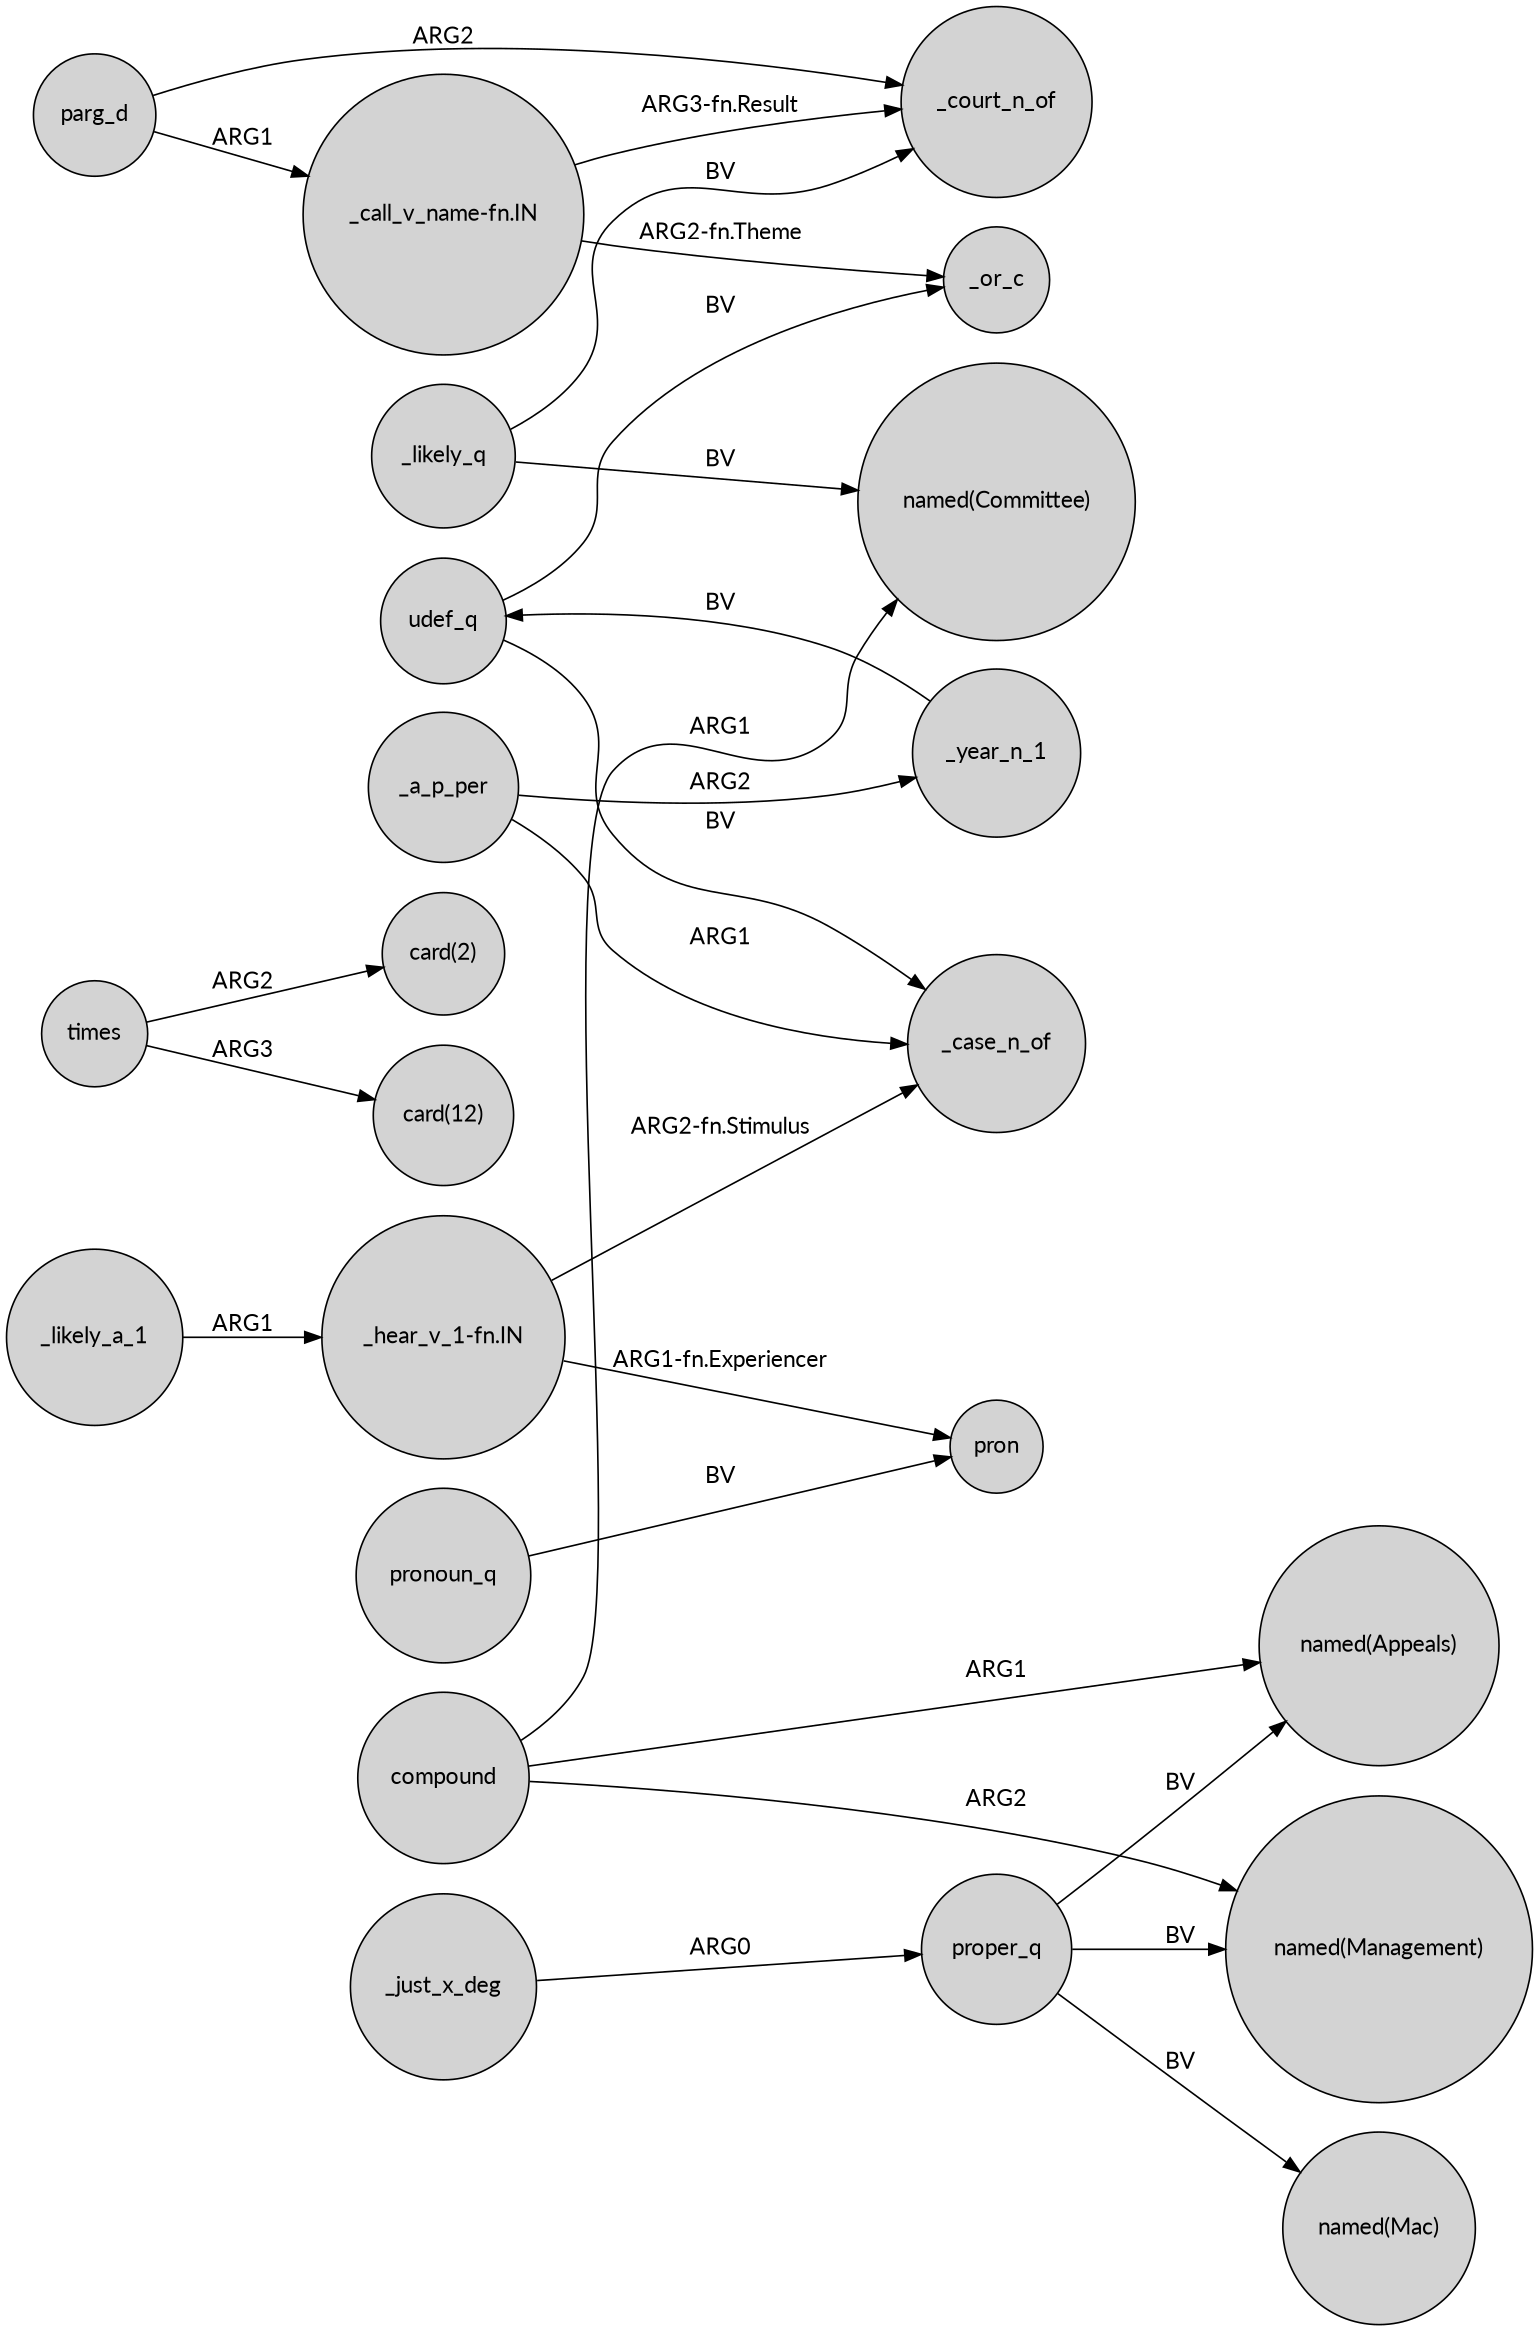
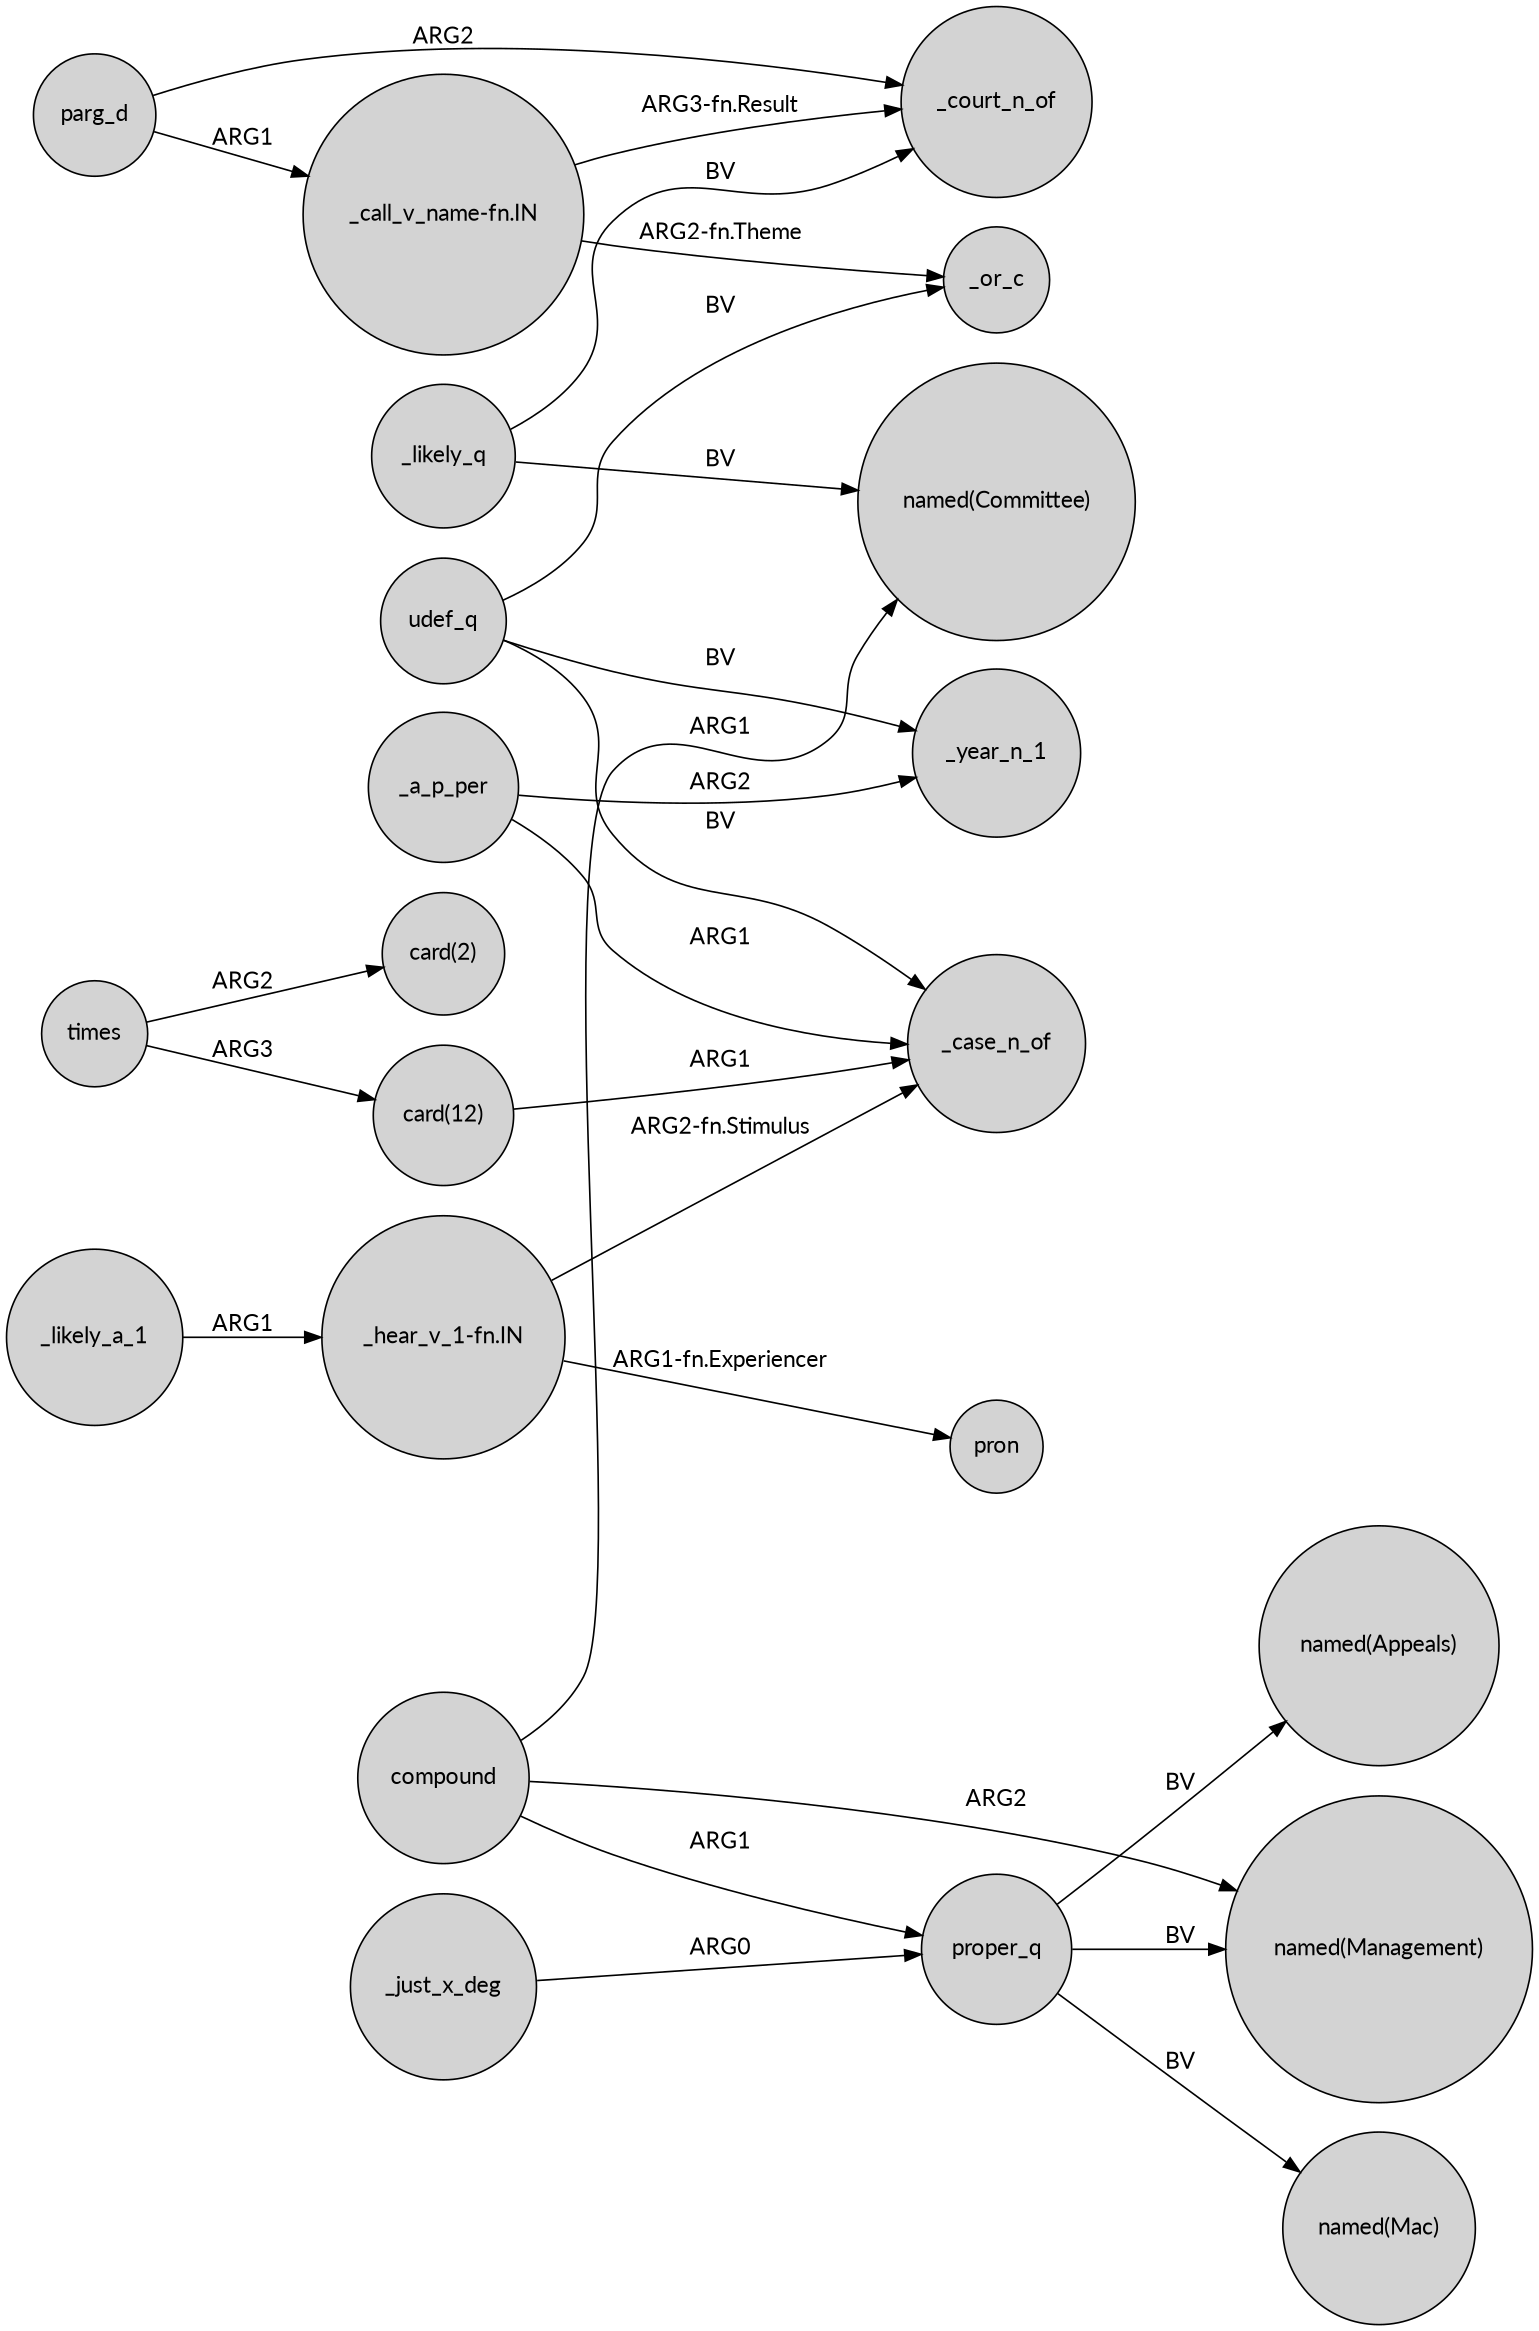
edge "_year_n_1" -> "udef_q": reversed
edge "card(12)" -> "_case_n_of": added, label "ARG1"
node "pronoun_q": removed
edge "compound" -> "named(Appeals)": now "compound" -> "proper_q"
